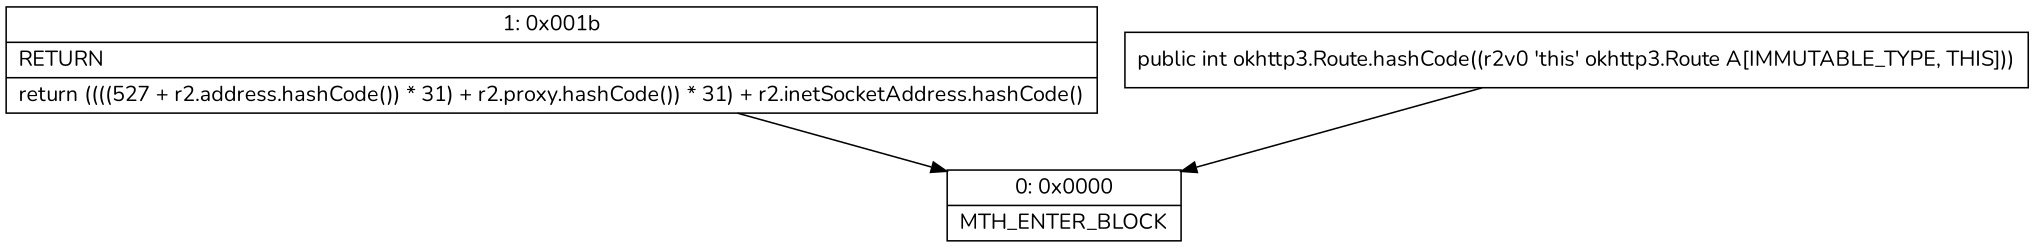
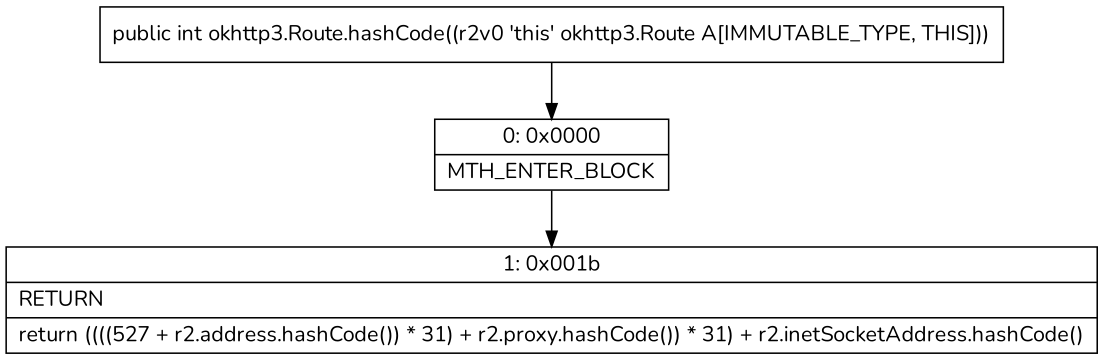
edge "1: 0x001b" -> "0: 0x0000": reversed
